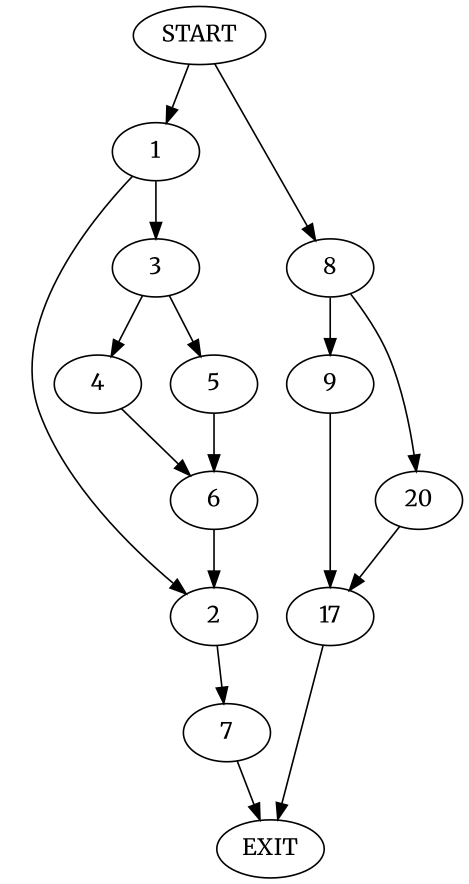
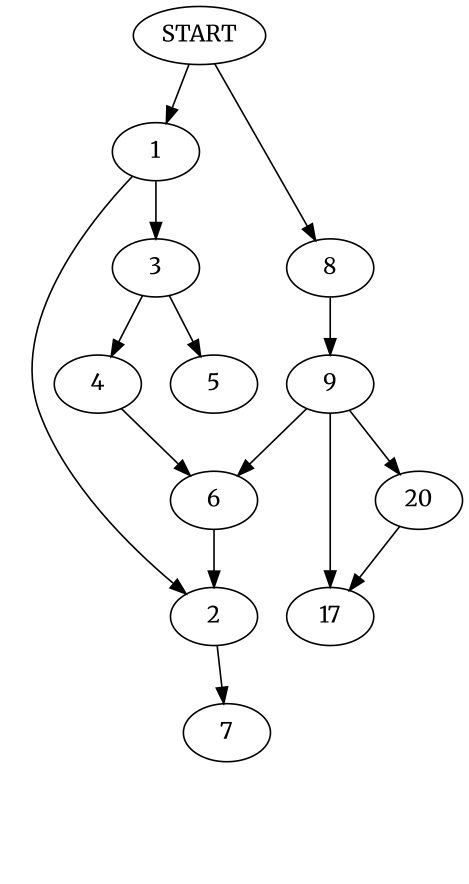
edge "8" -> "20": now "9" -> "20"
edge "5" -> "6": now "9" -> "6"
node "EXIT": removed
